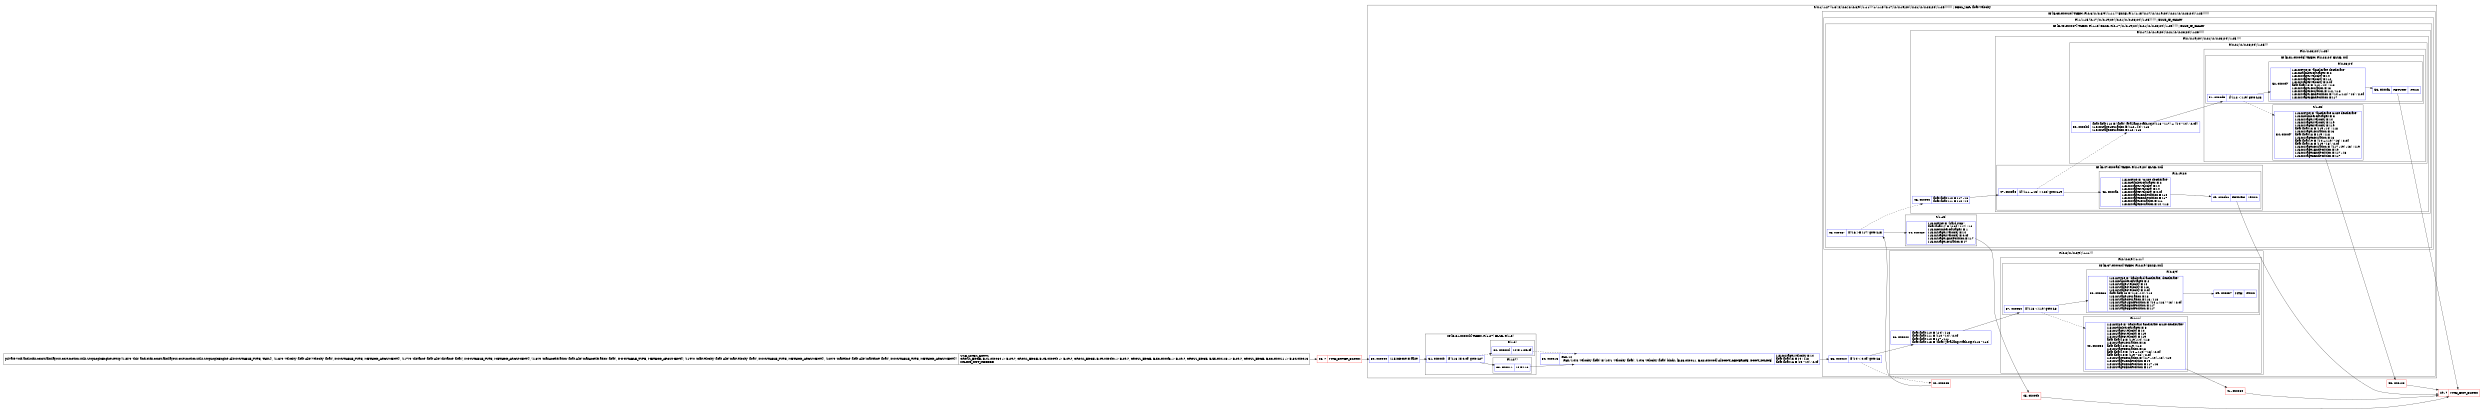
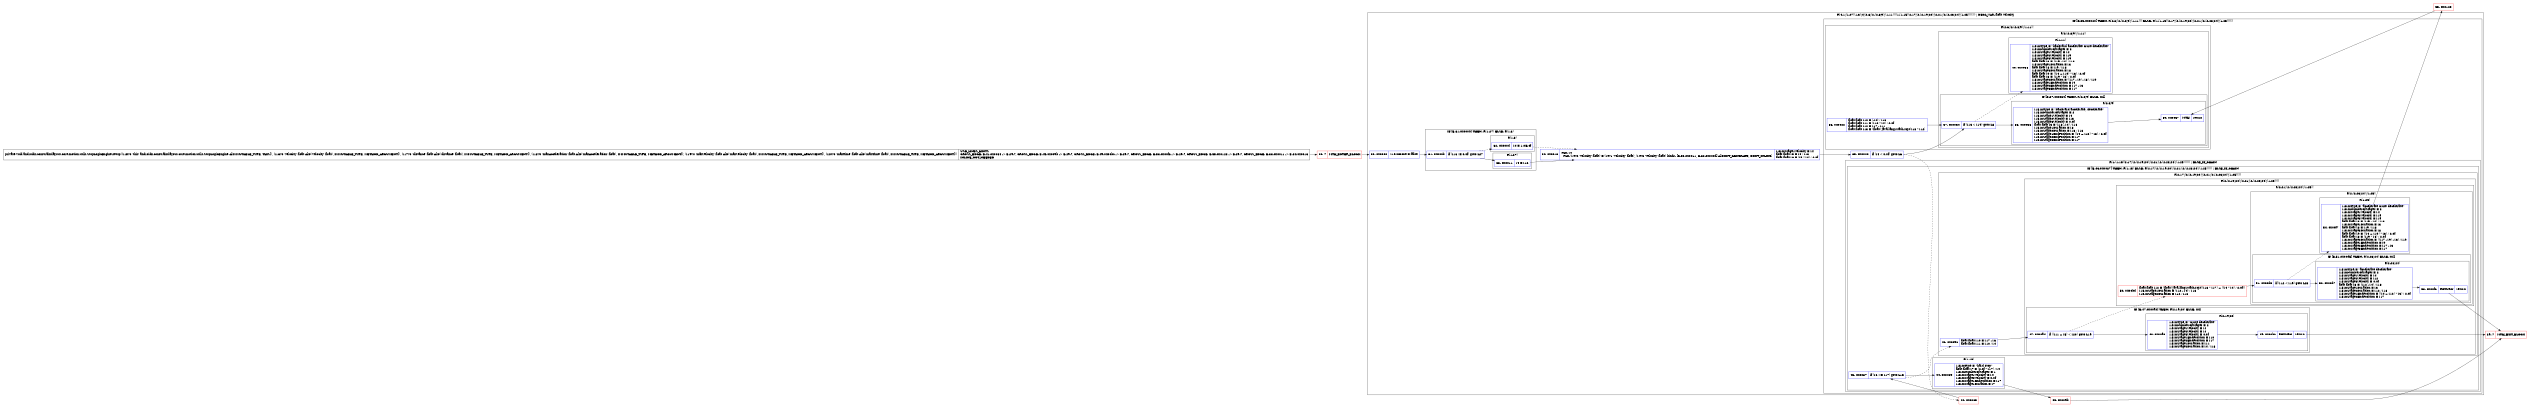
node "50: 0x00bd": color blue -> red
edge "35: 0x0020" -> "36: 0x0022": now "35: 0x0020" -> "37: 0x0034"
edge "55: 0x0123" -> "29: ?": now "55: 0x0123" -> "39: 0x0057"
node "41: 0x0084": removed
